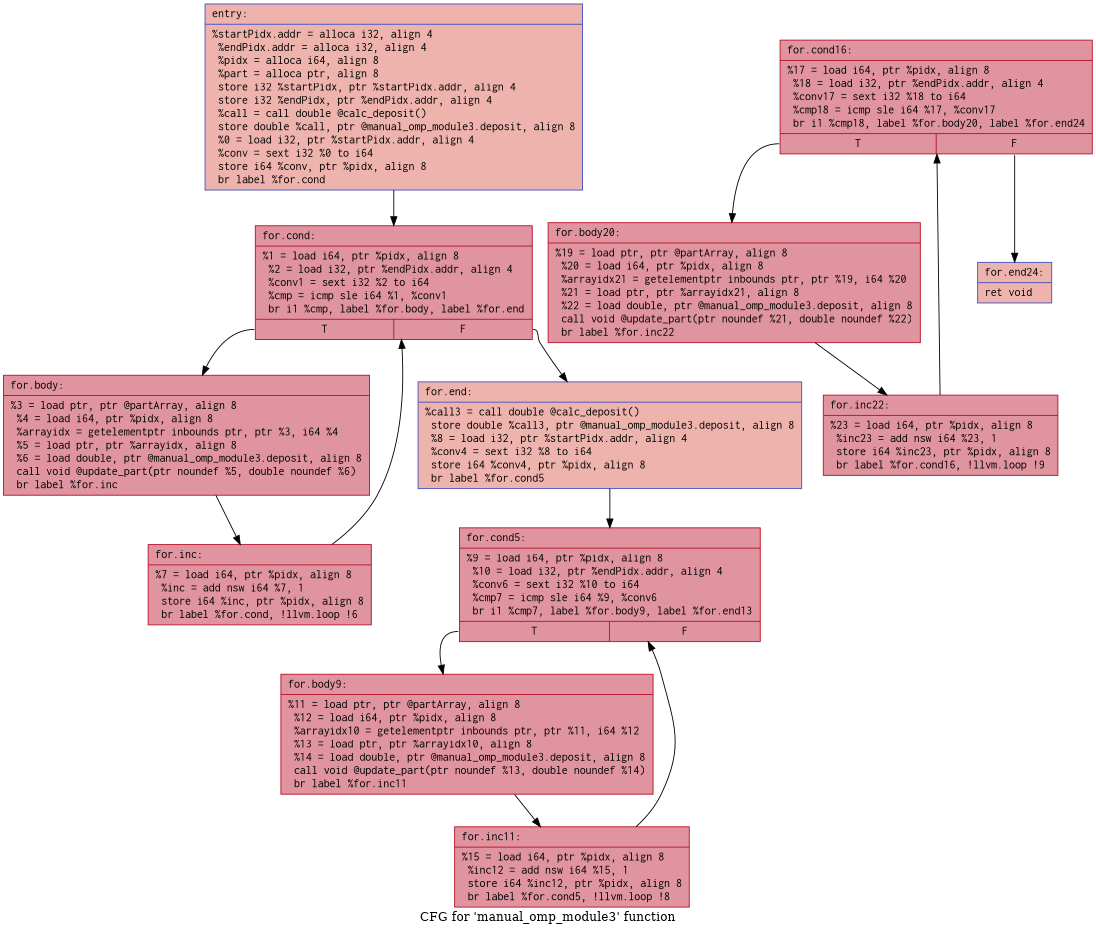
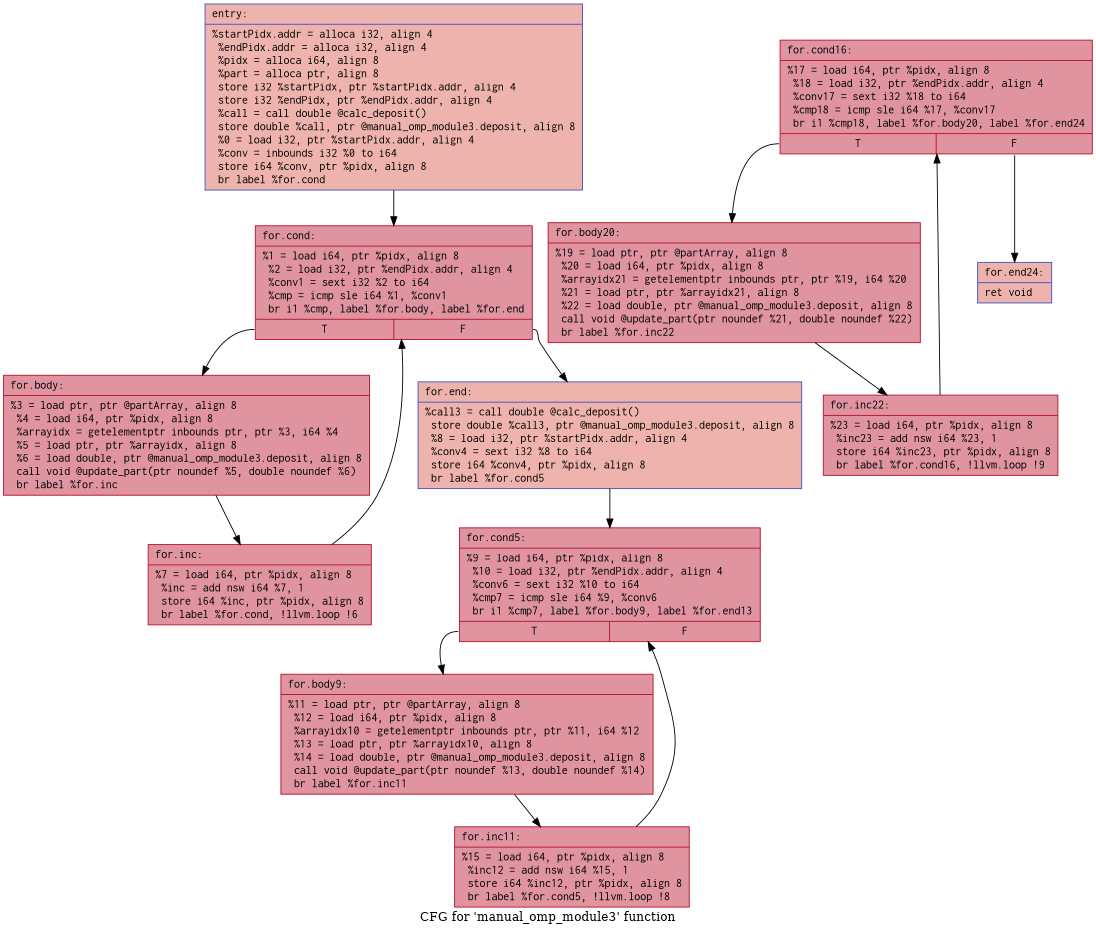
node "entry:": text "%conv = sext i32 %0 to i64" -> "%conv = inbounds i32 %0 to i64"
